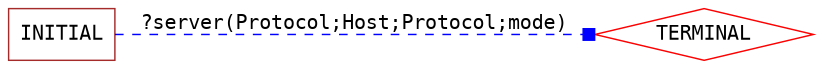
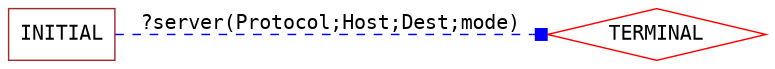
edge "INITIAL" -> "TERMINAL": label "?server(Protocol;Host;Protocol;mode)" -> "?server(Protocol;Host;Dest;mode)"
